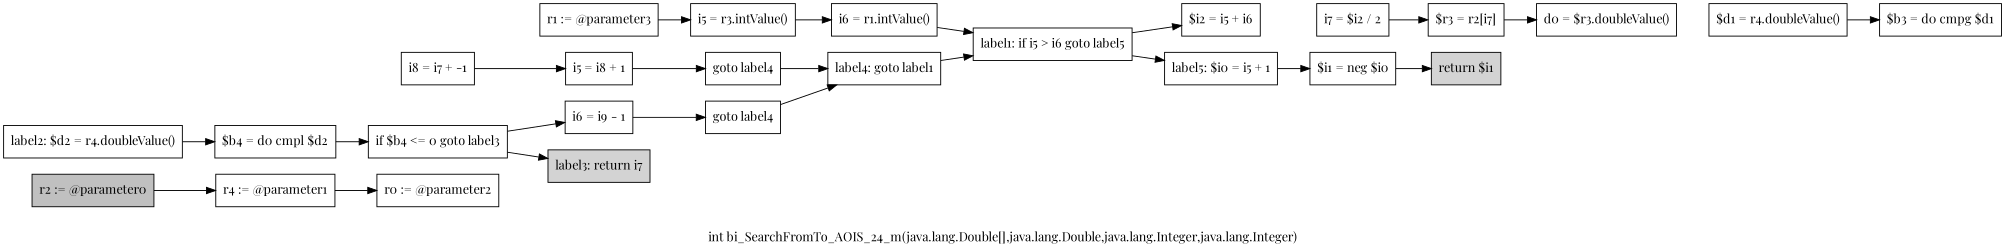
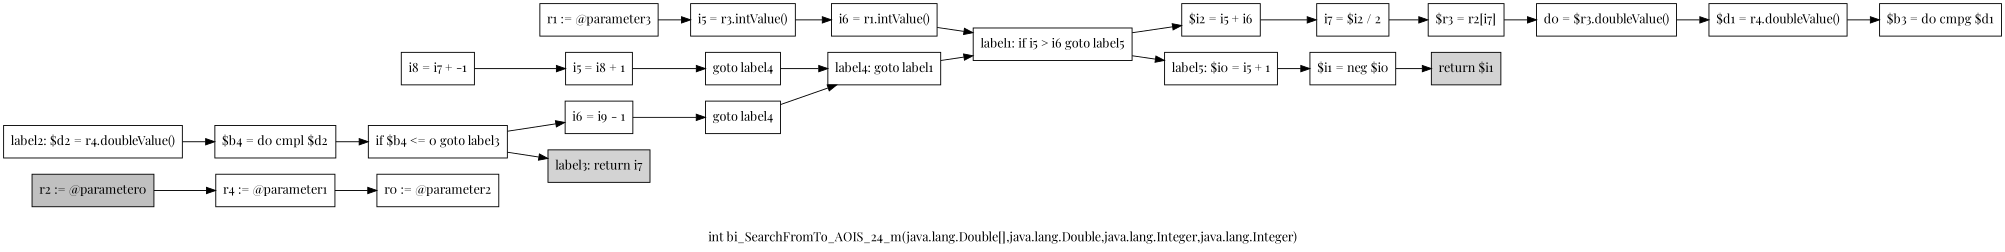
edge "$i2 = i5 + i6" -> "i7 = $i2 / 2": added
edge "d0 = $r3.doubleValue()" -> "$d1 = r4.doubleValue()": added
